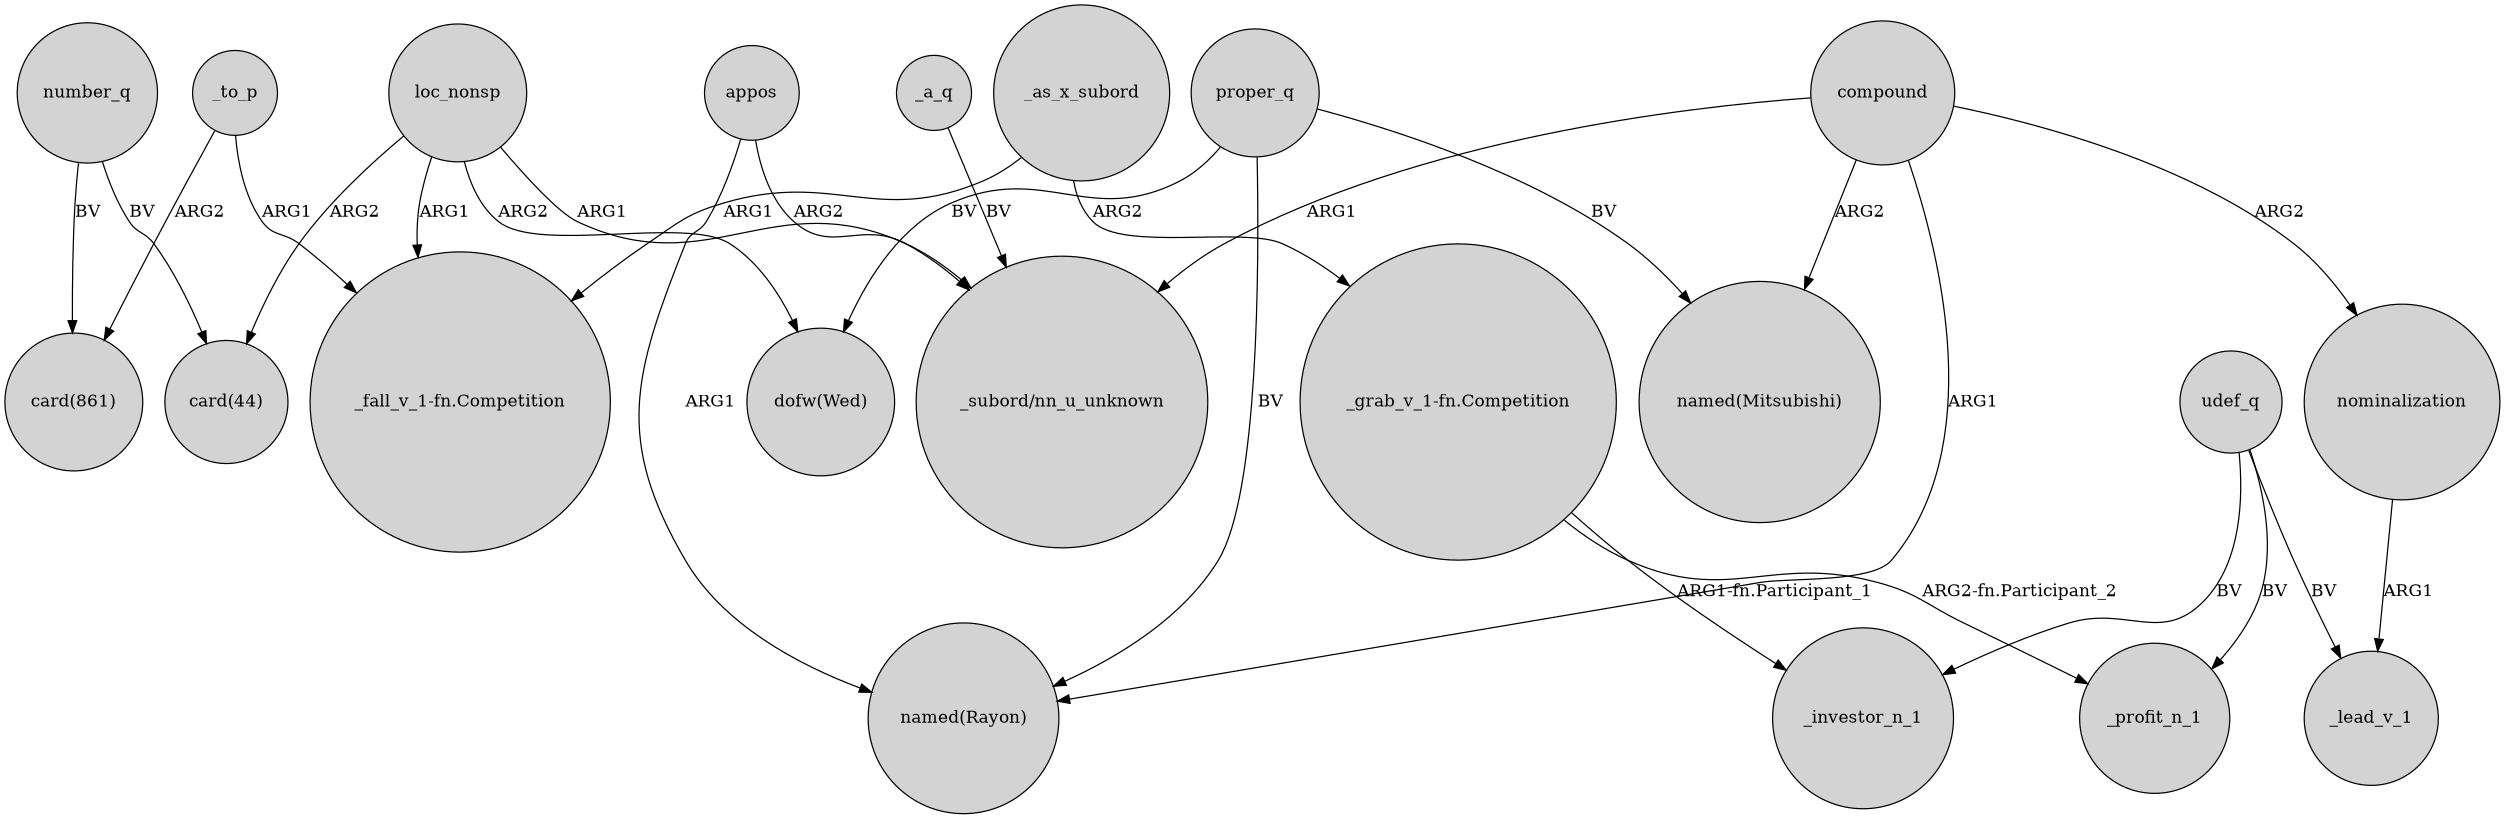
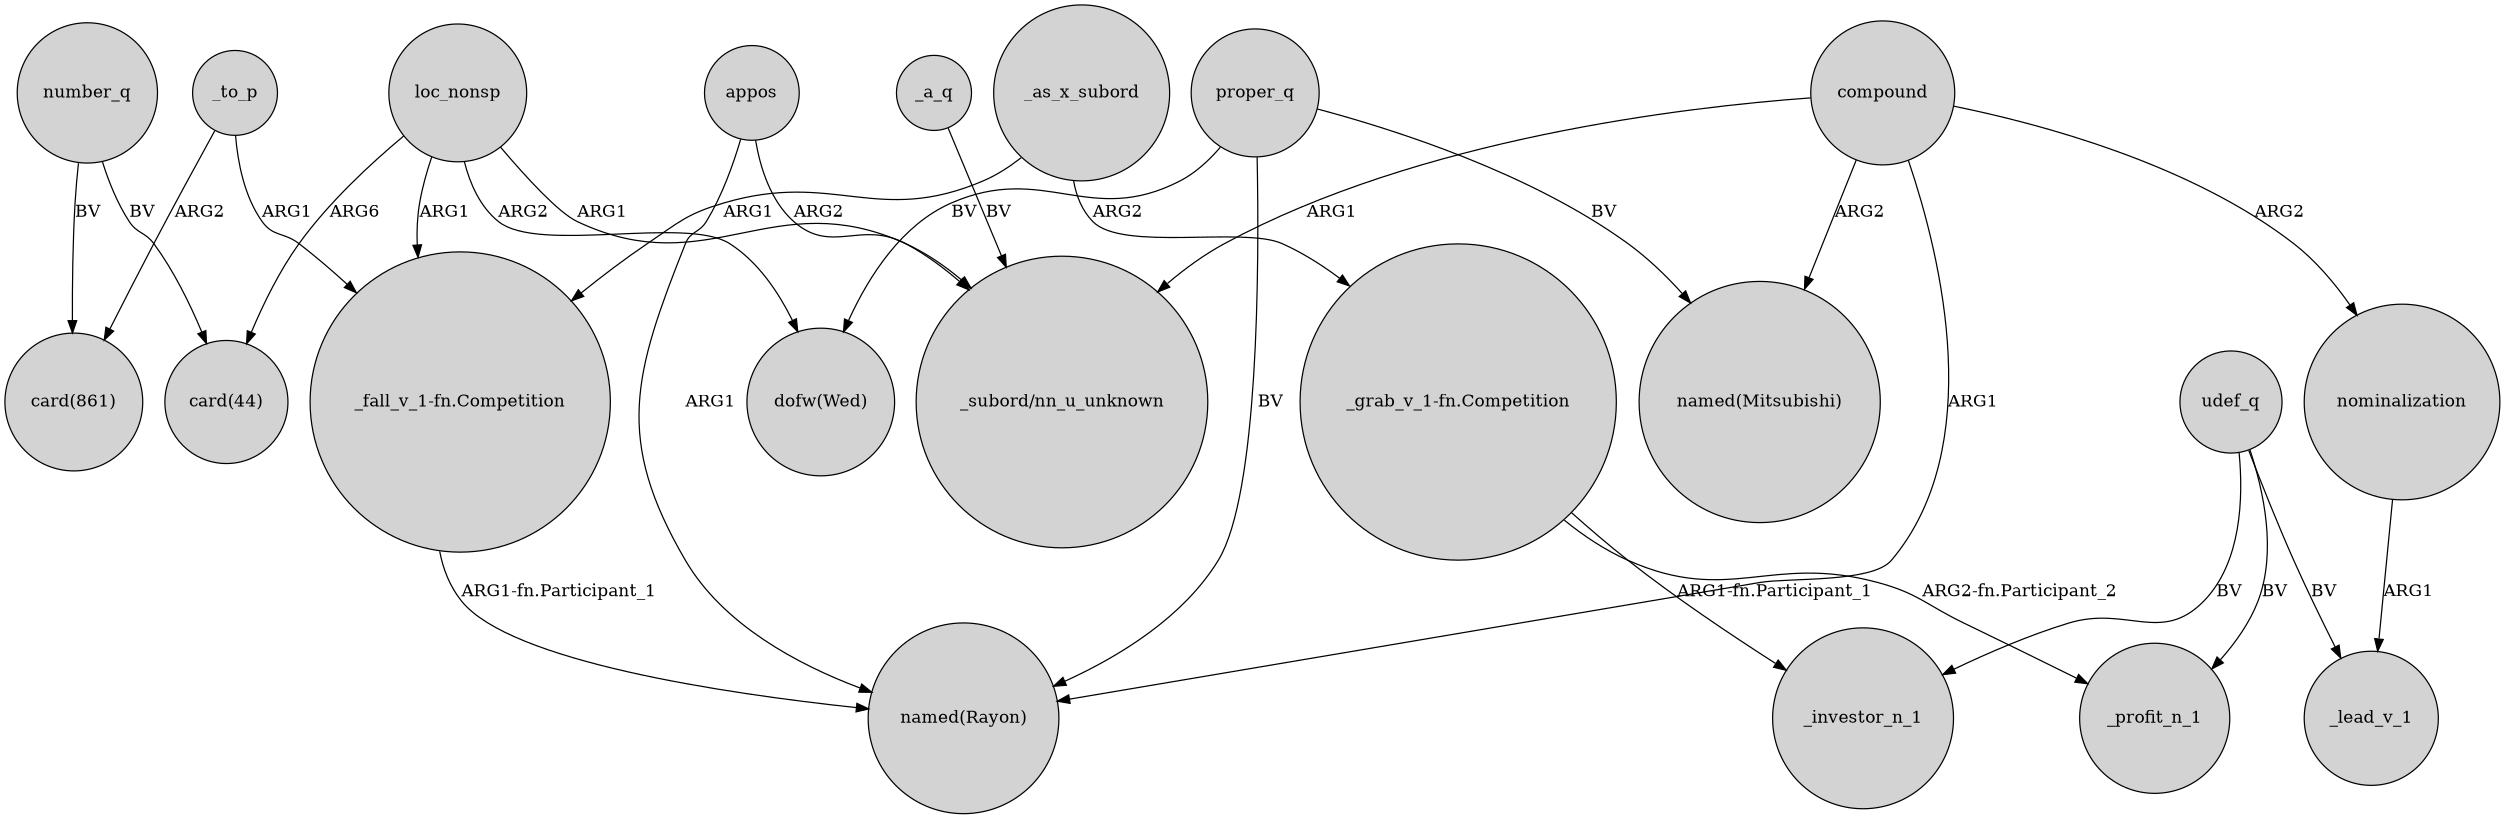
edge "loc_nonsp" -> "card(44)": label "ARG2" -> "ARG6"
edge "_fall_v_1-fn.Competition" -> "named(Rayon)": added, label "ARG1-fn.Participant_1"
